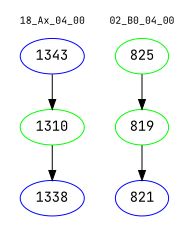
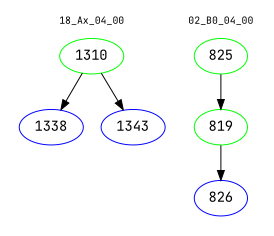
edge "1343" -> "1310": reversed
node "821": label "821" -> "826"
